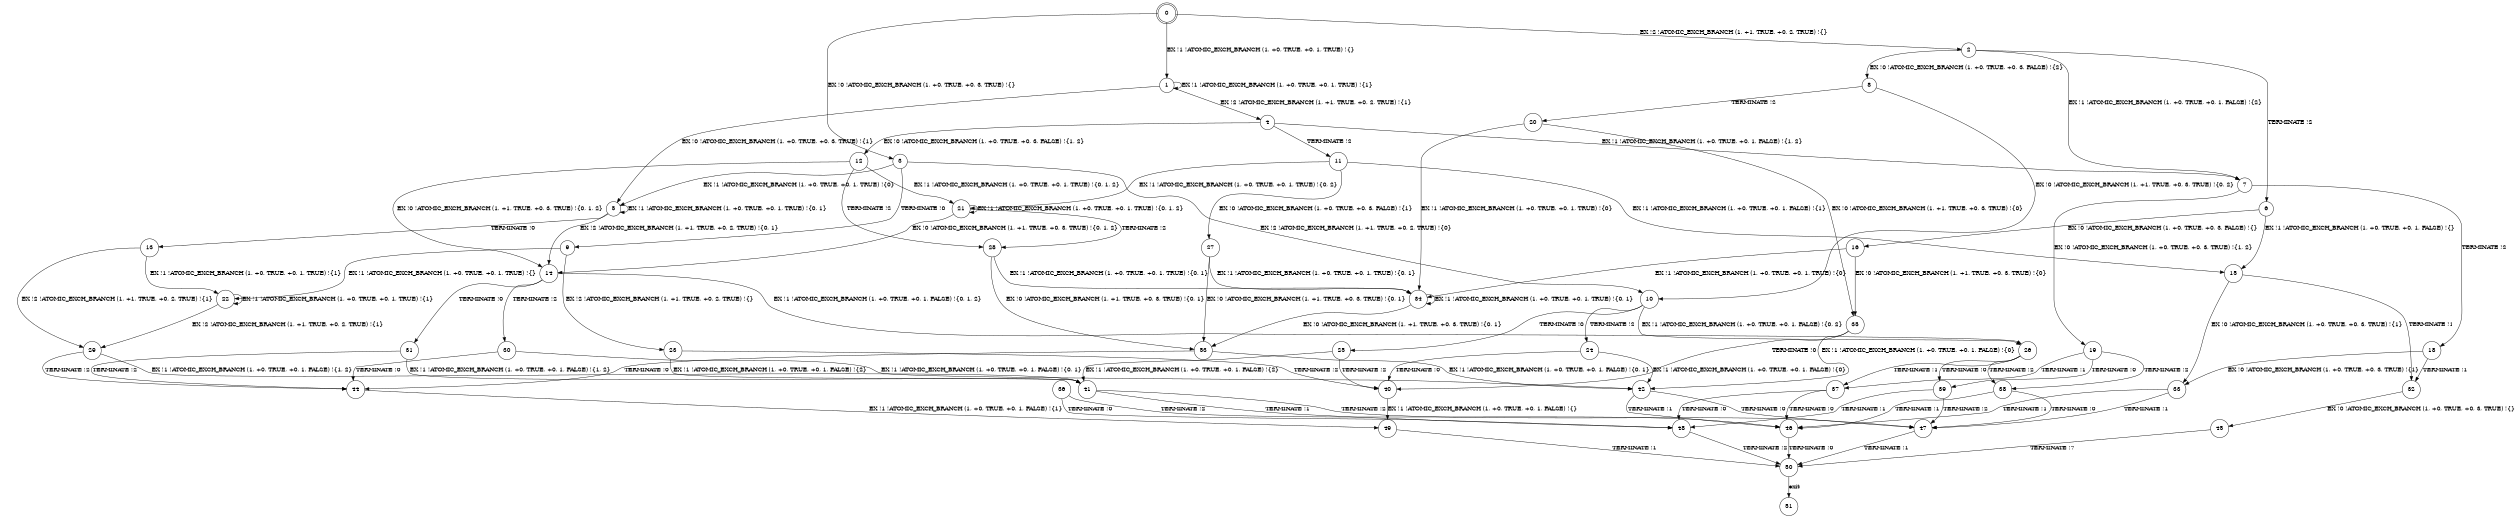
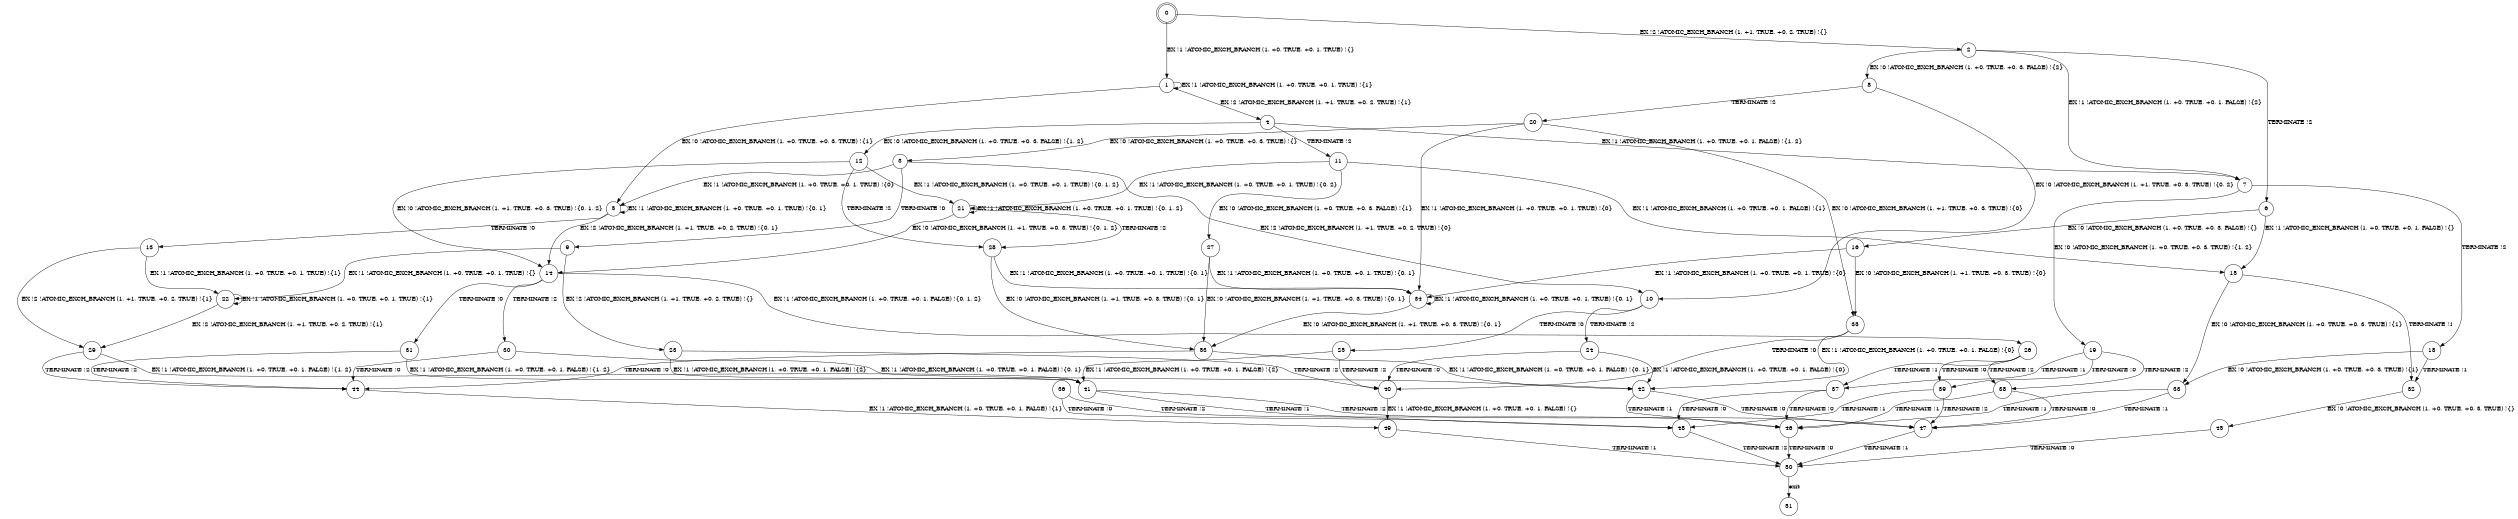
edge "0" -> "3": now "20" -> "3"
edge "10" -> "26": removed, label "EX !1 !ATOMIC_EXCH_BRANCH (1, +0, TRUE, +0, 1, FALSE) !{0, 2}"
edge "45" -> "50": label "TERMINATE !7" -> "TERMINATE !0"
